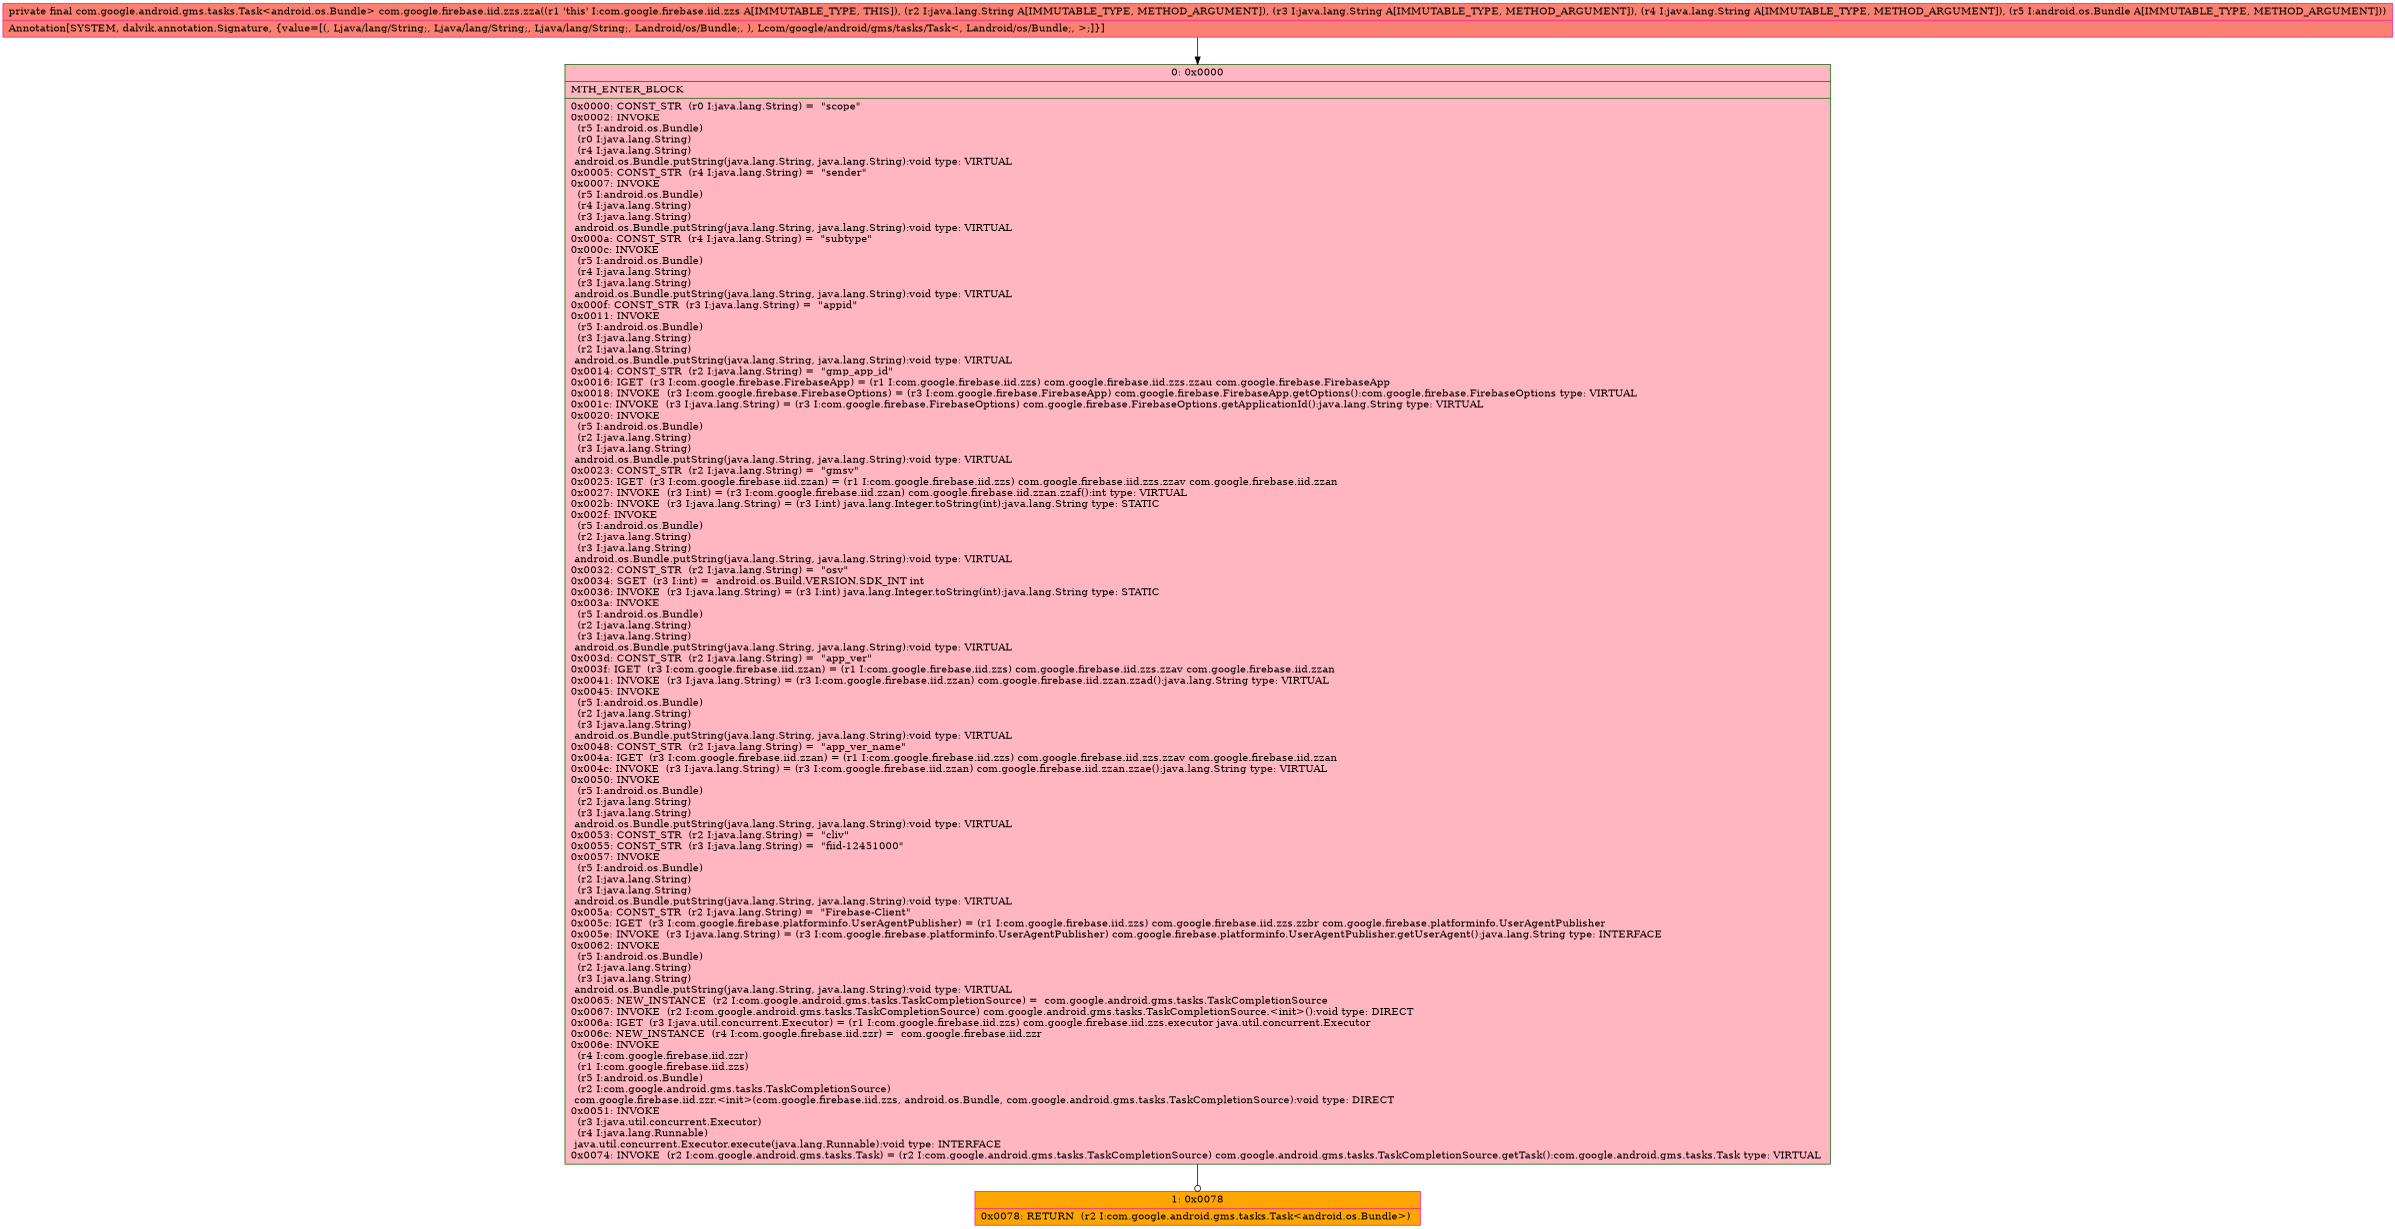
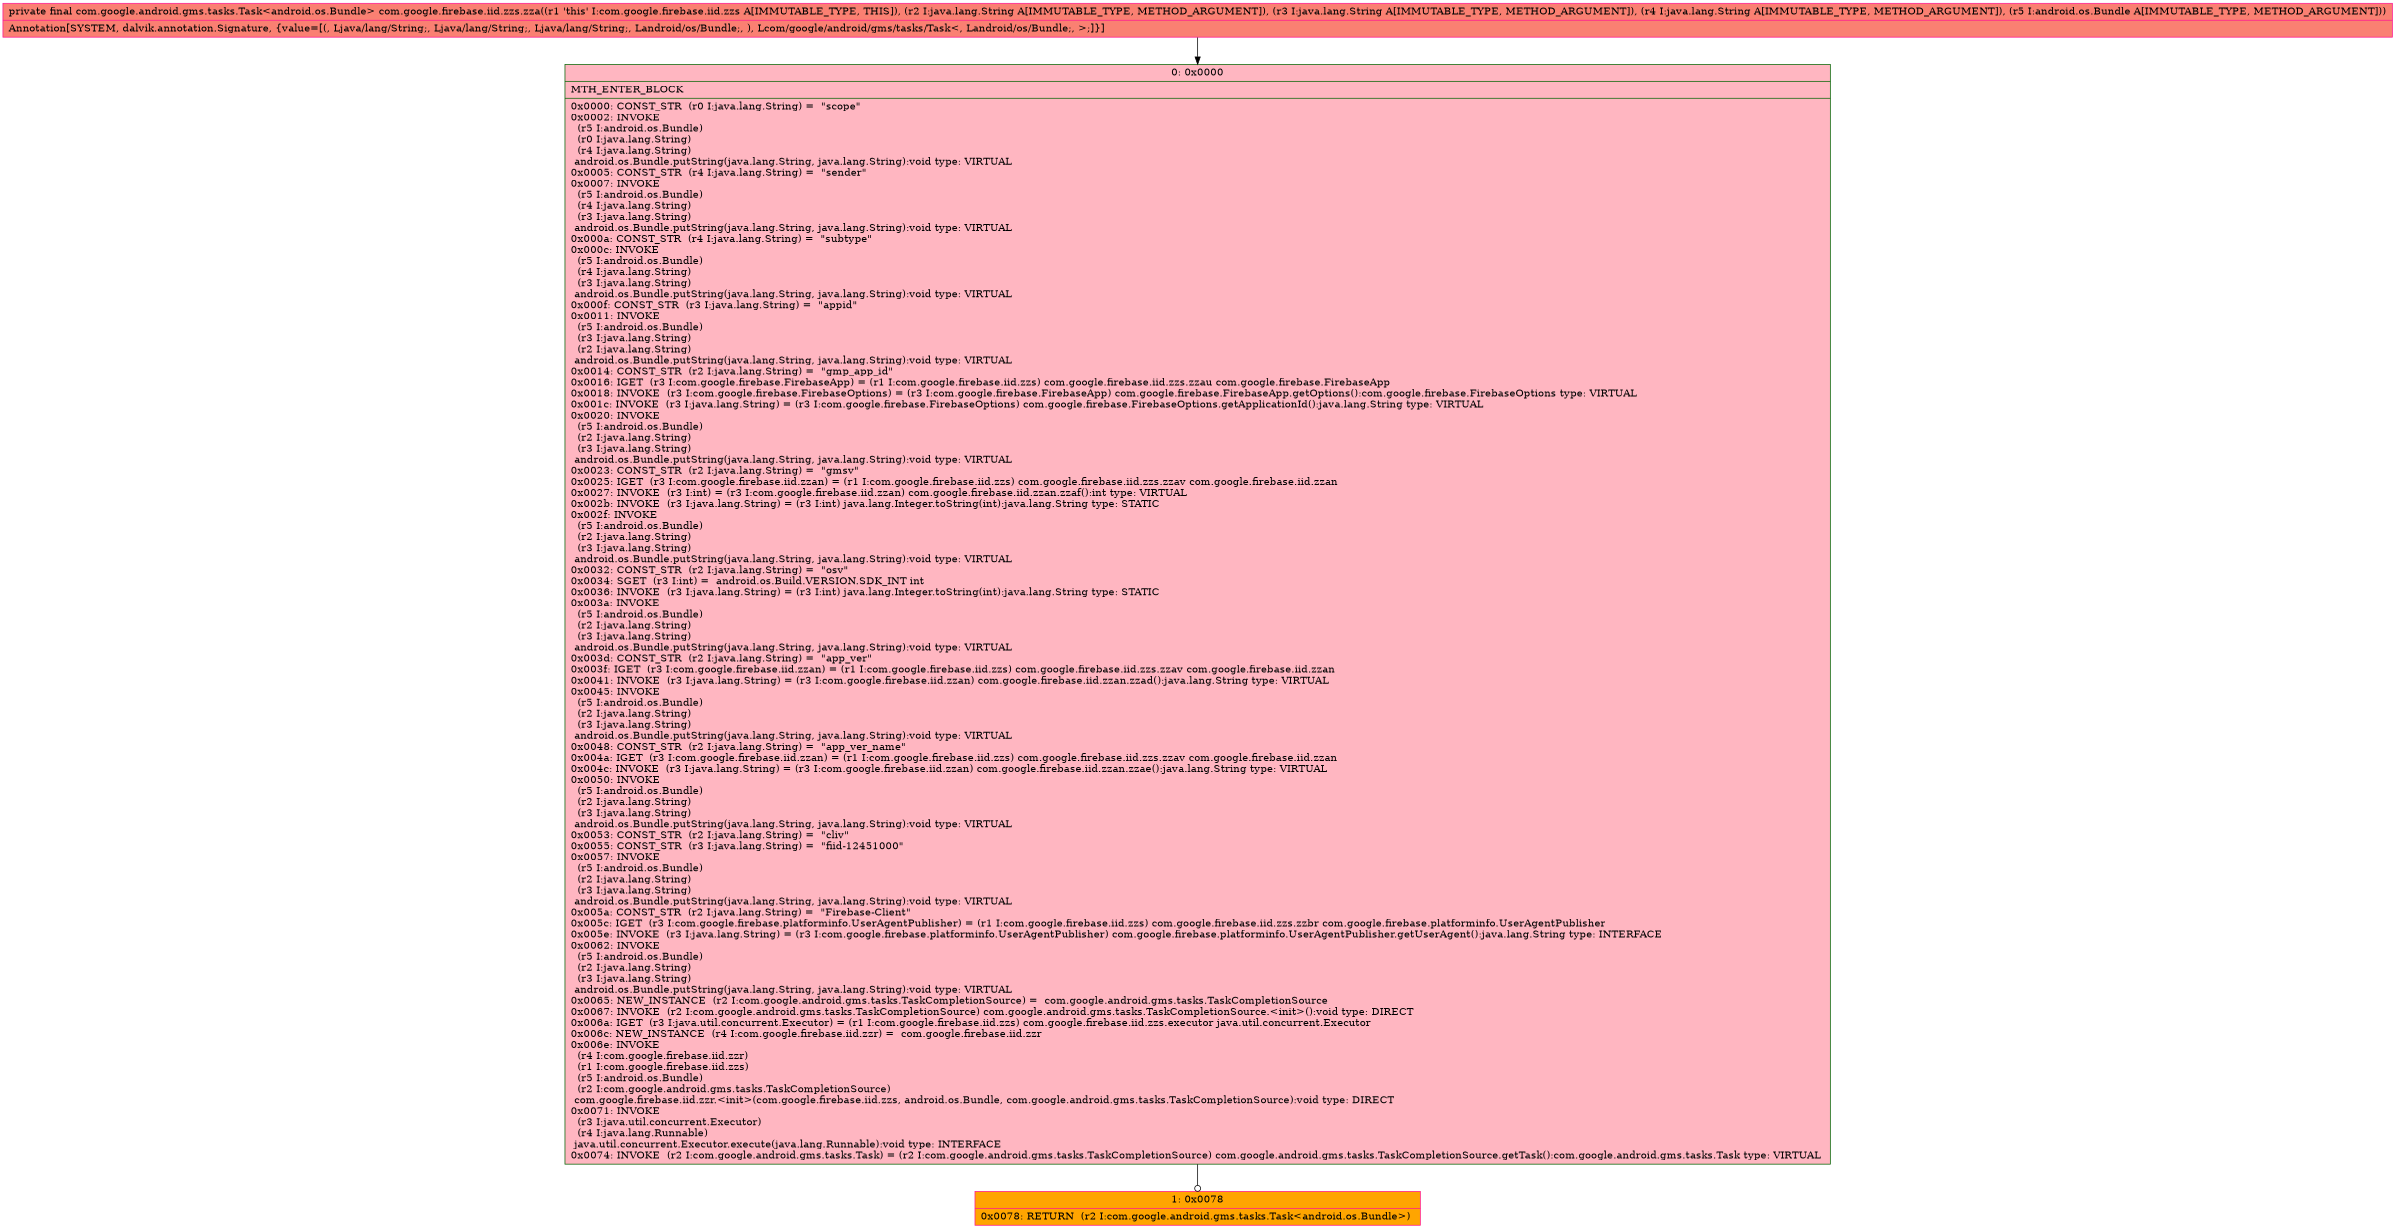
node "0: 0x0000": text "0x0051: INVOKE" -> "0x0071: INVOKE"
